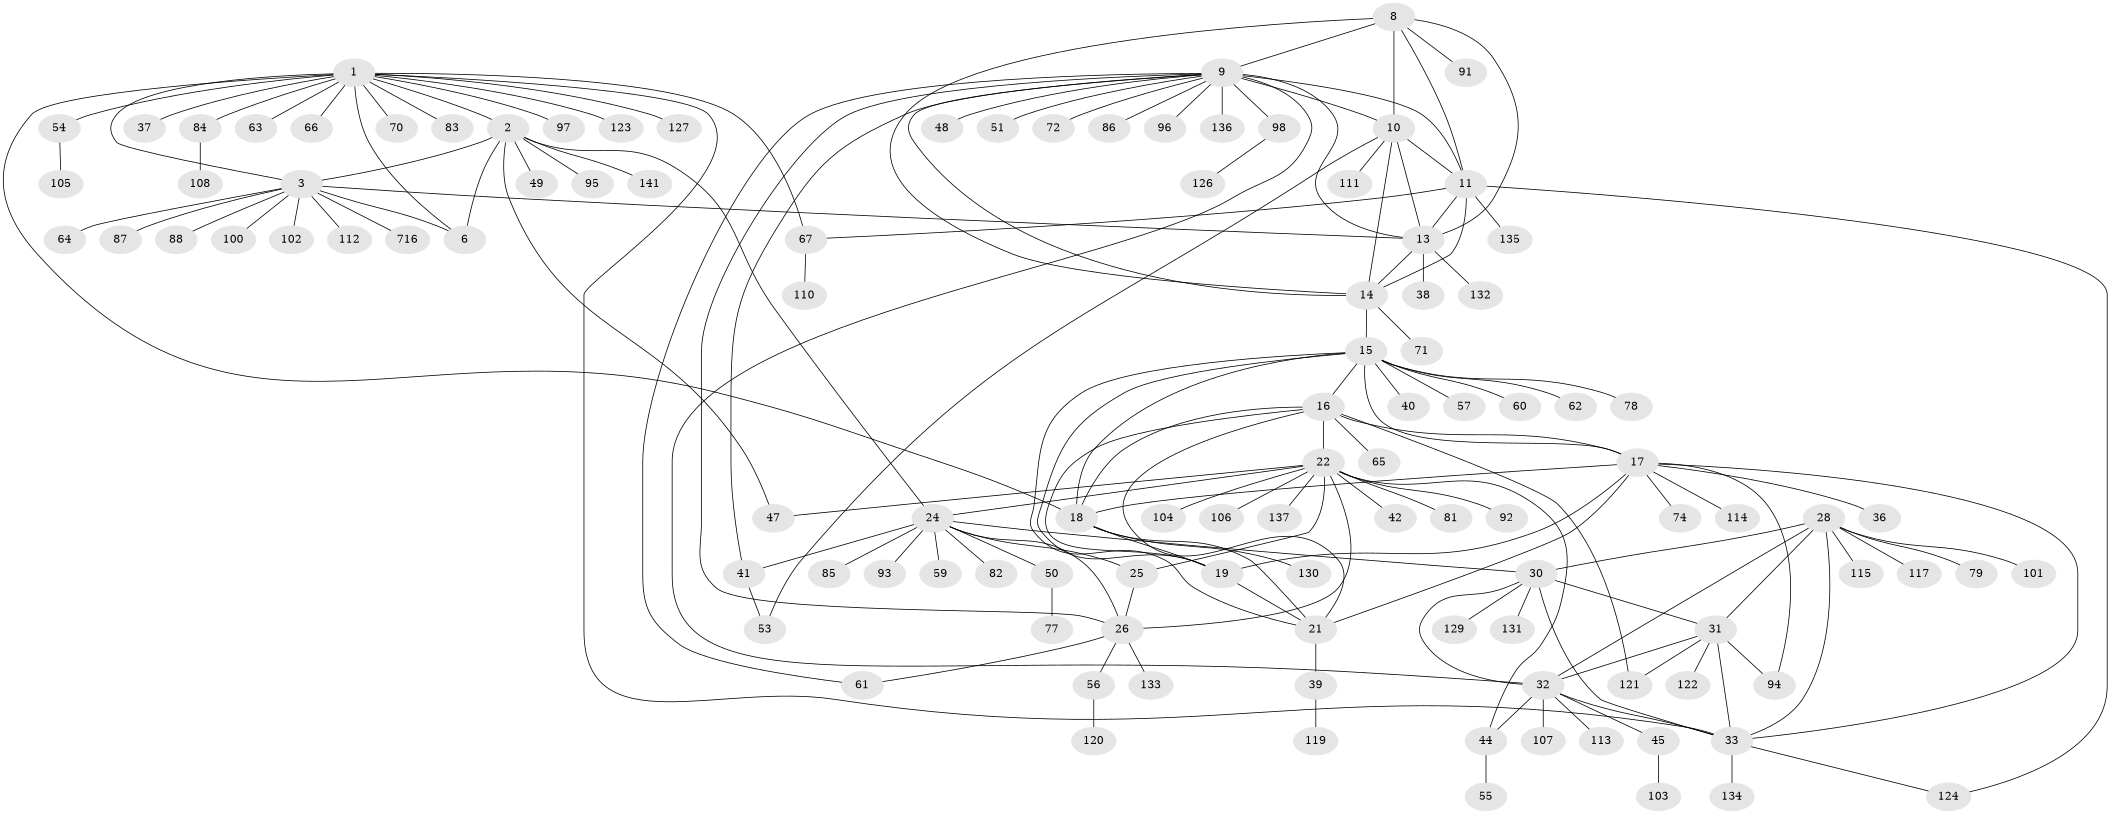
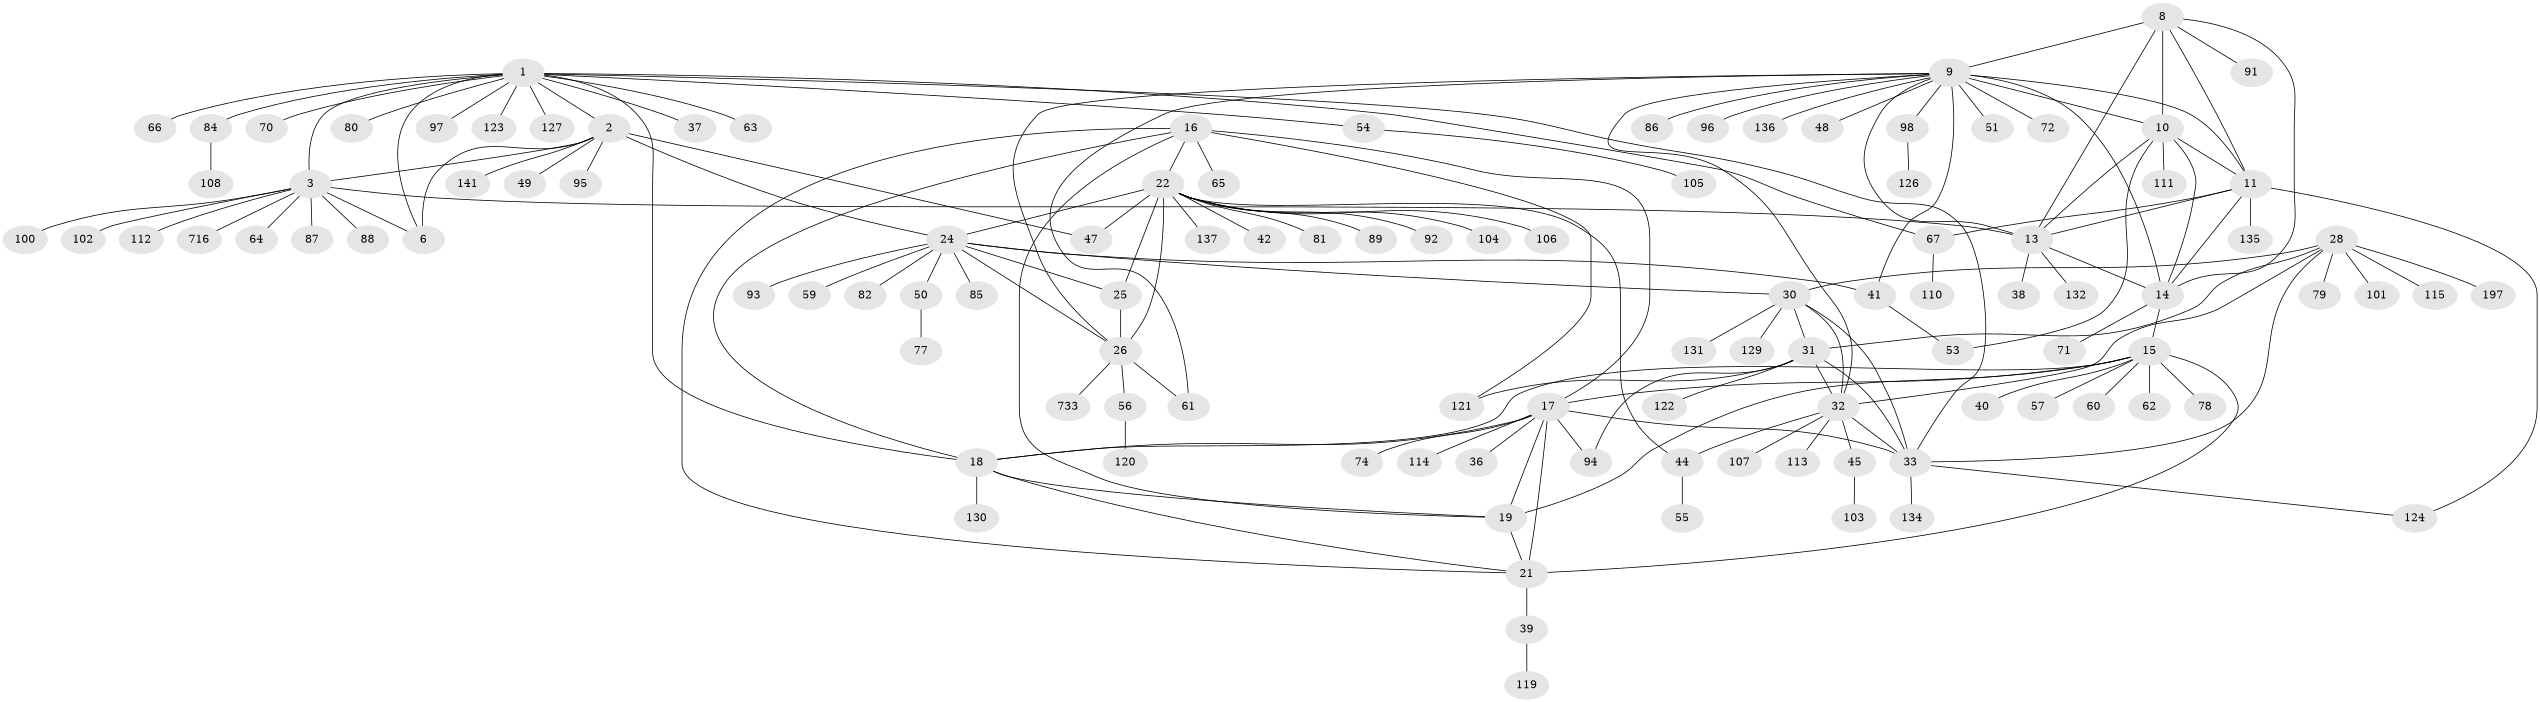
node "83": label "83" -> "80"
node "89": added
edge "15" -- "16": removed
node "117": label "117" -> "197"
node "133": label "133" -> "733"
